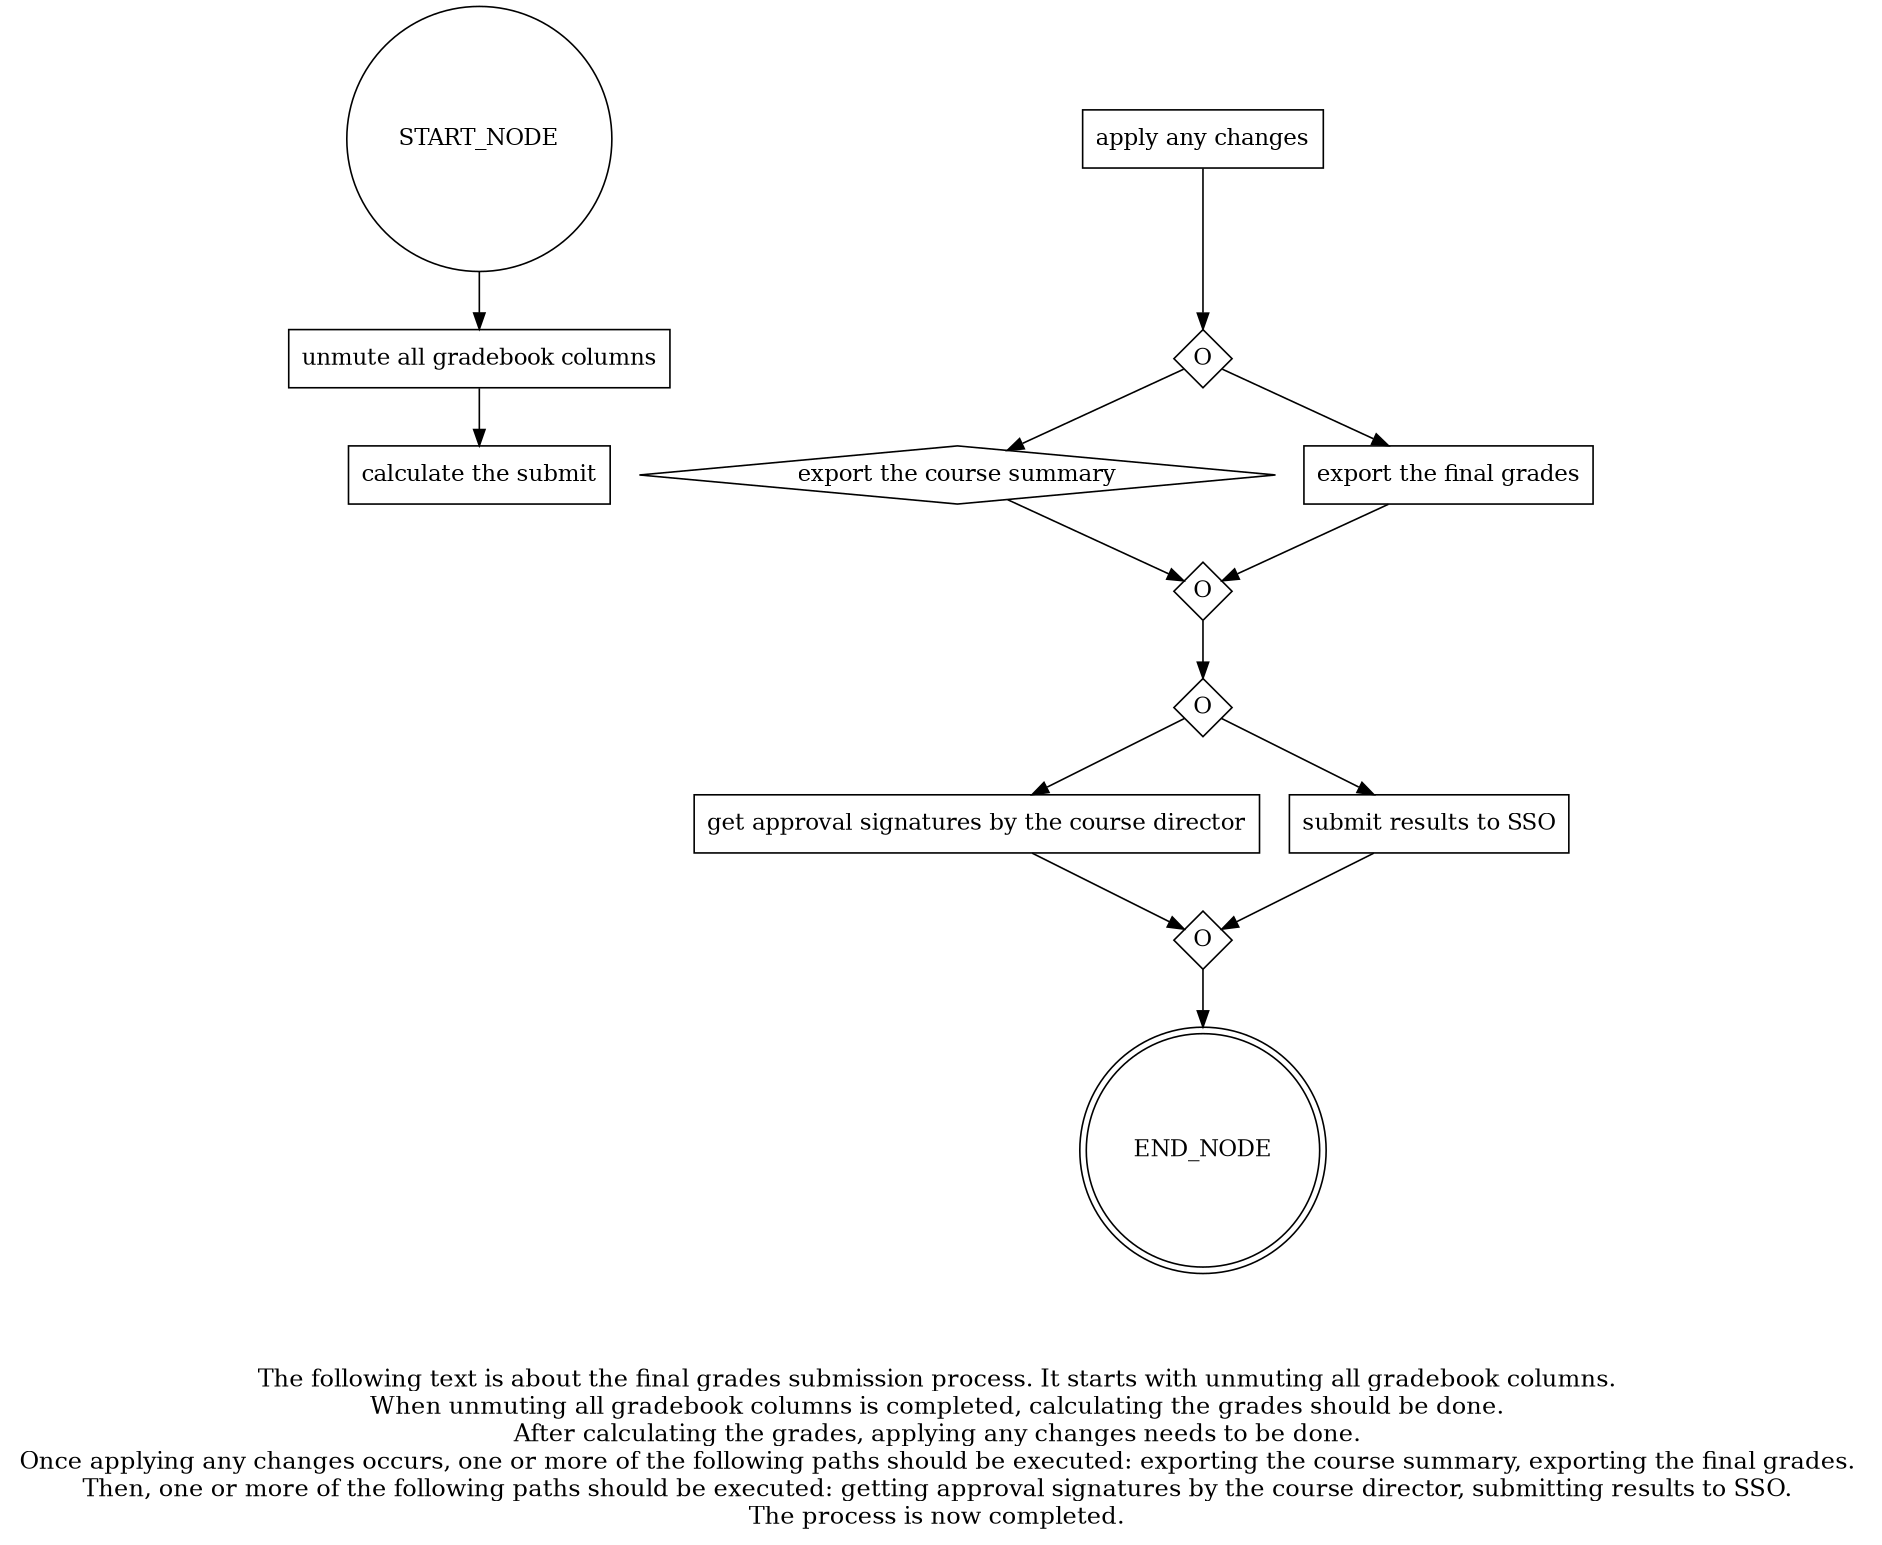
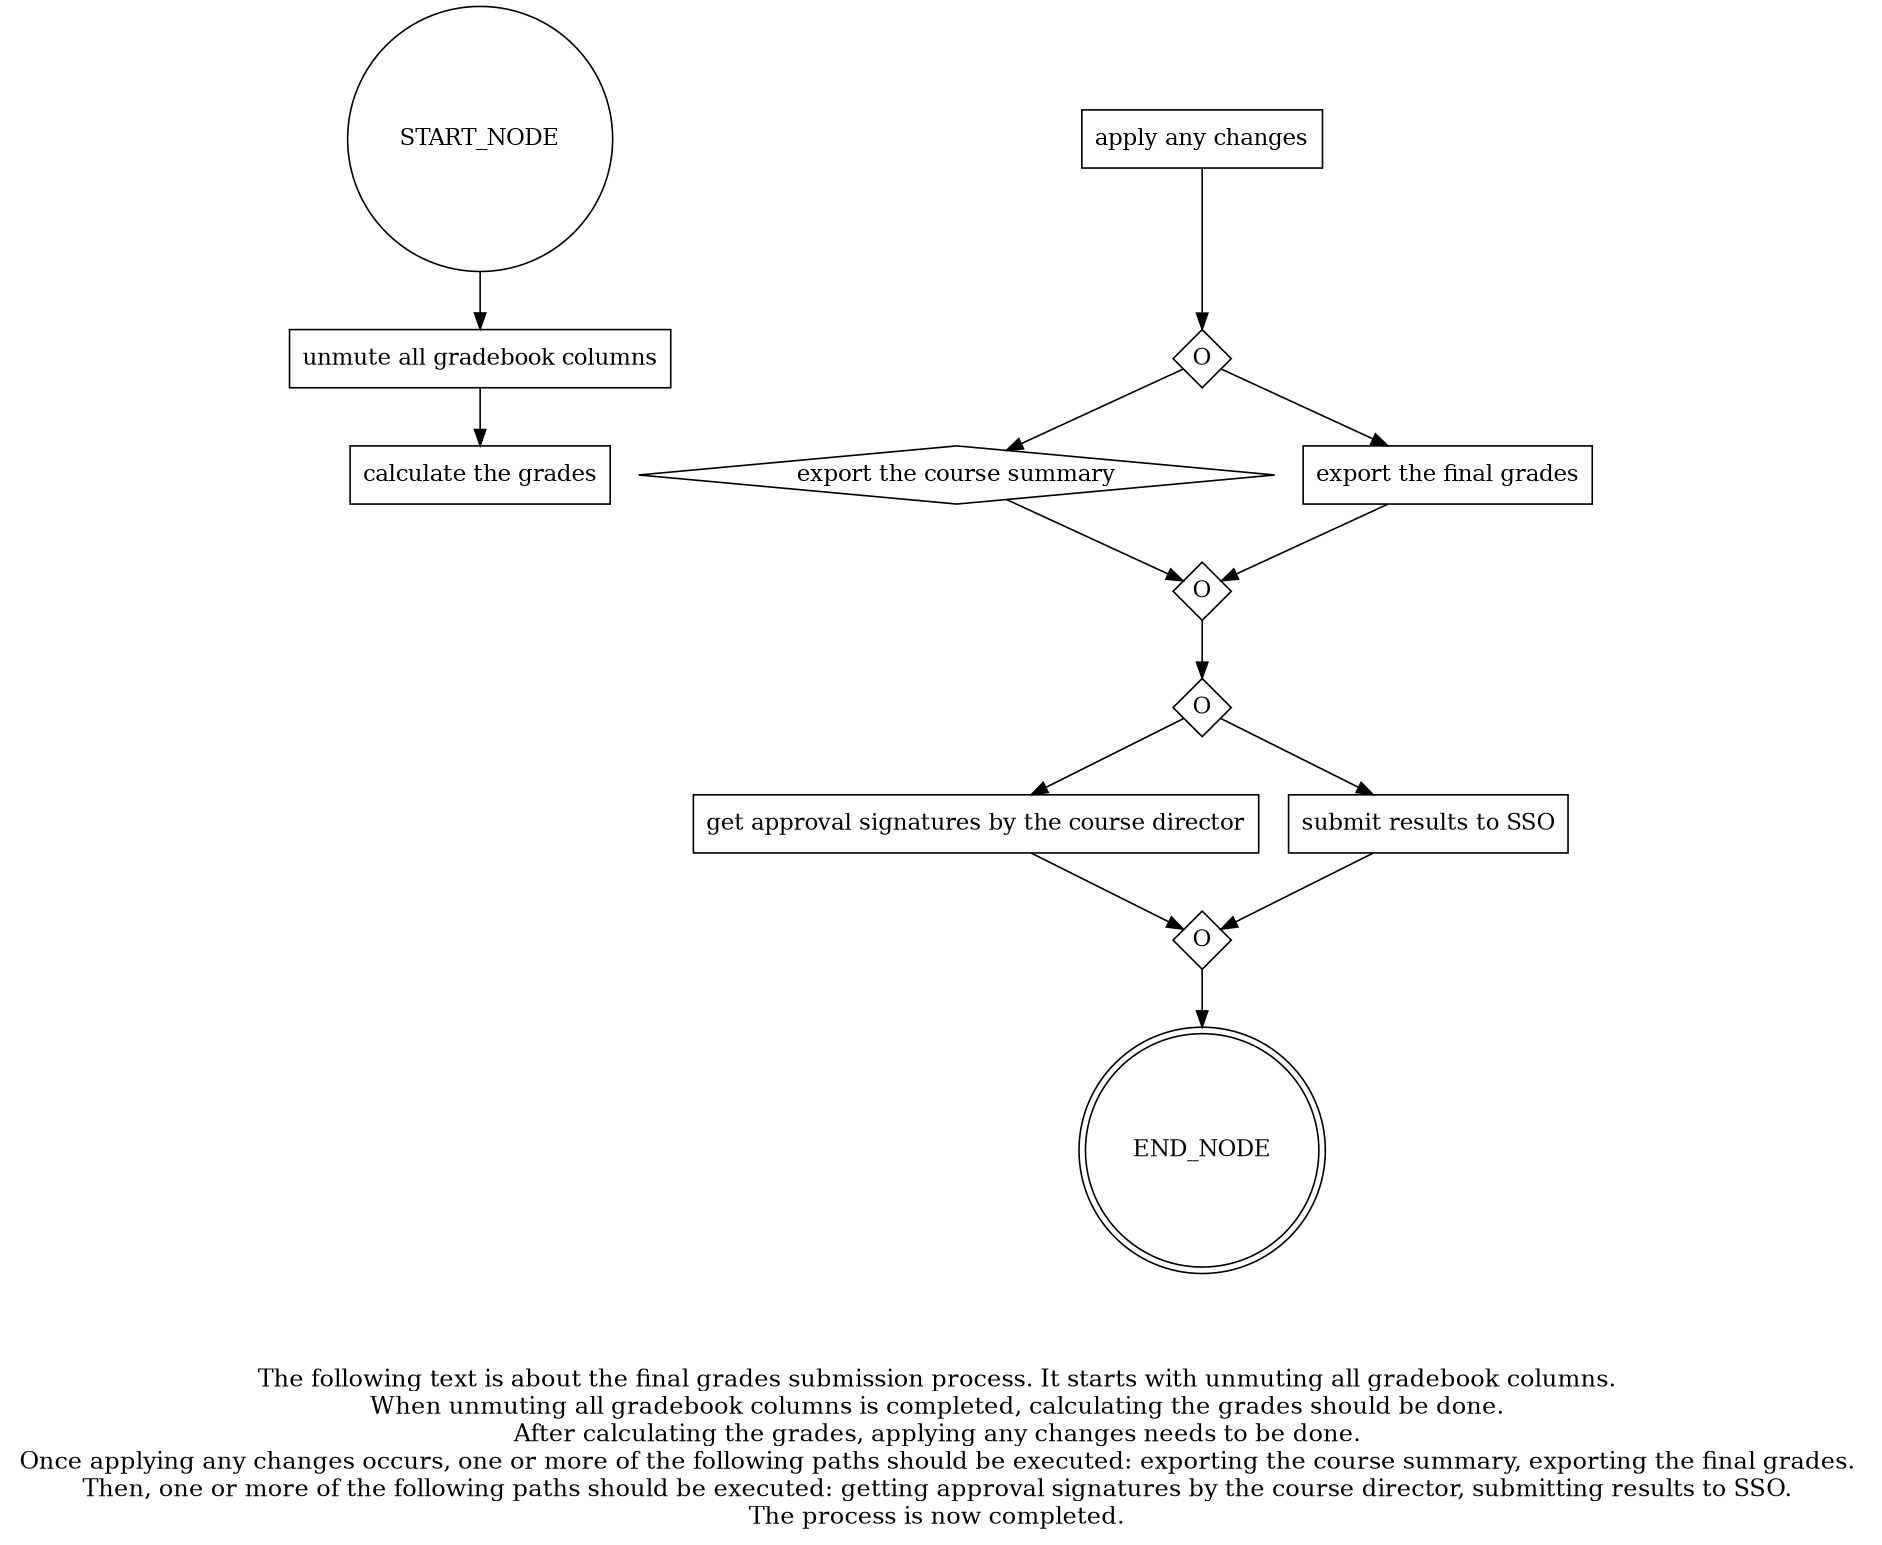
node "calculate the submit": label "calculate the submit" -> "calculate the grades"
